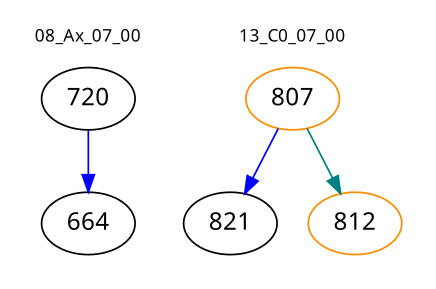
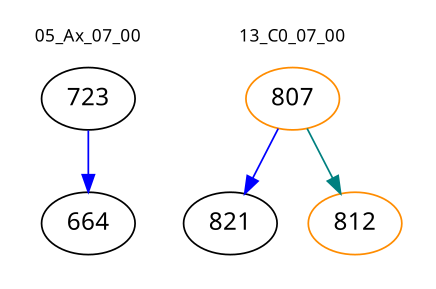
cluster "08_Ax_07_00": label "08_Ax_07_00" -> "05_Ax_07_00"
node "720": label "720" -> "723"
